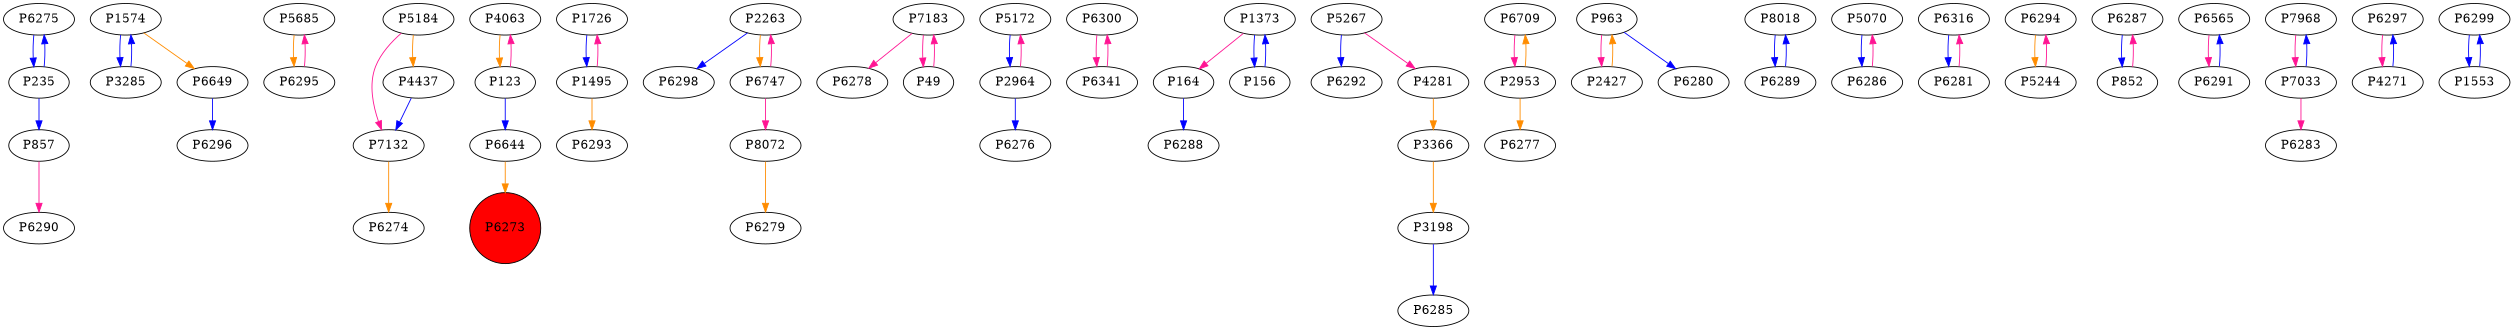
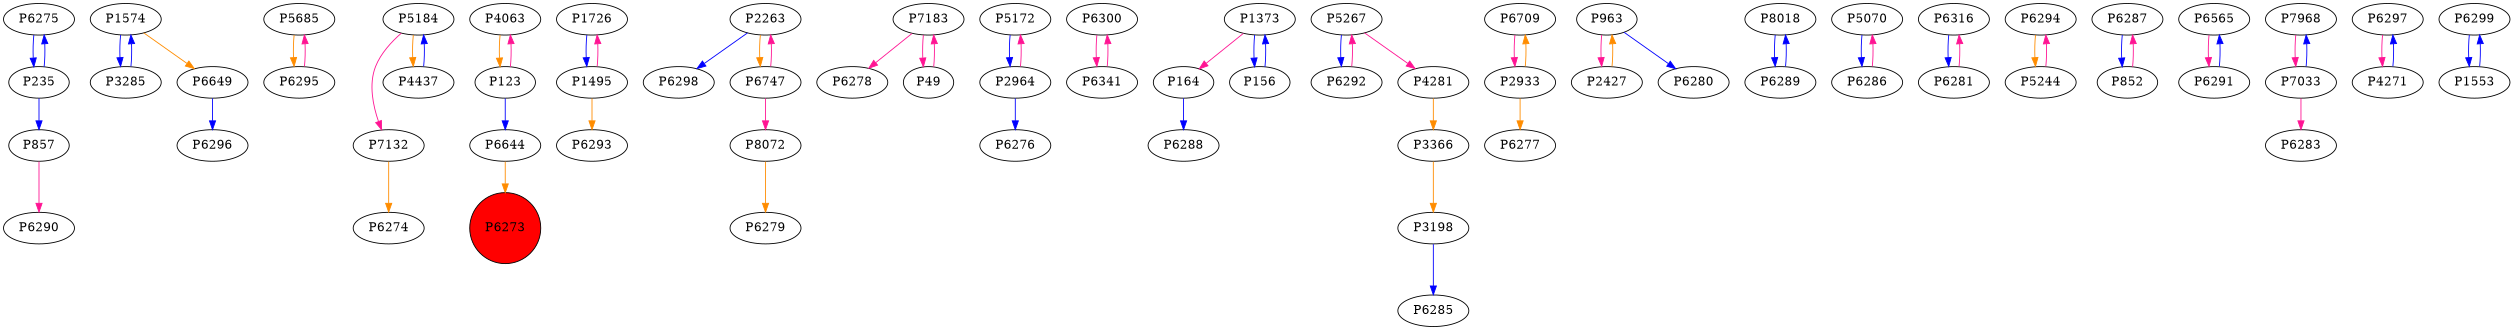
edge "P6292" -> "P5267": added
node "P2953": label "P2953" -> "P2933"
edge "P4437" -> "P7132": now "P4437" -> "P5184"
